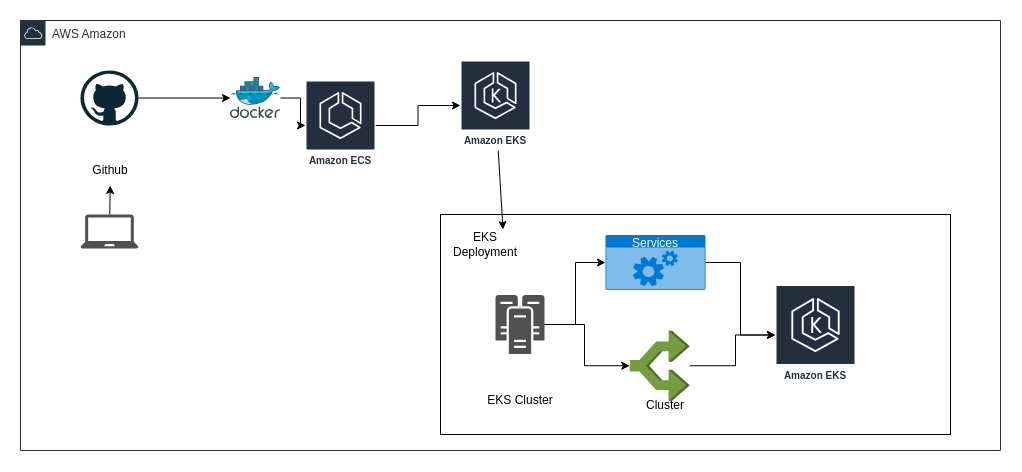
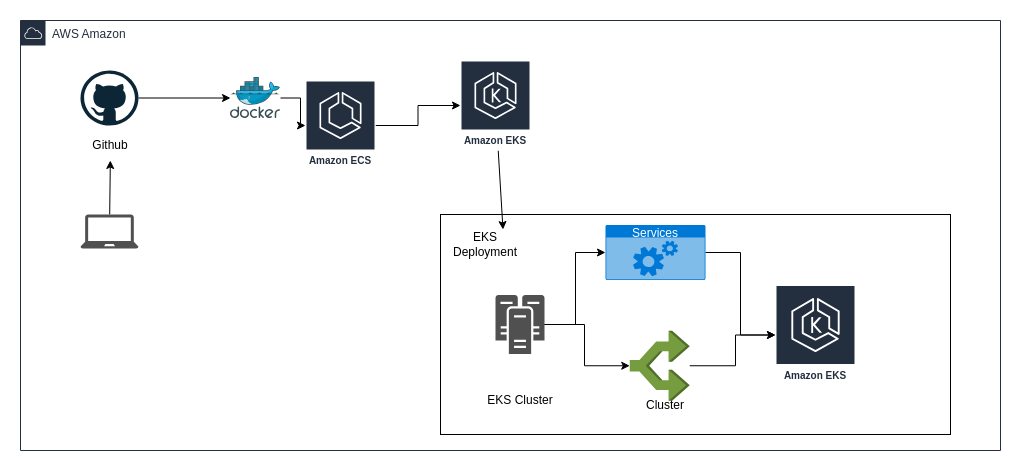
node "Github": moved (111, 171) -> (111, 146)
node "Services": moved (656, 263) -> (656, 253)
